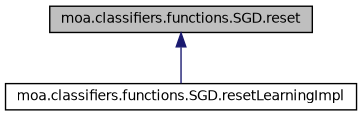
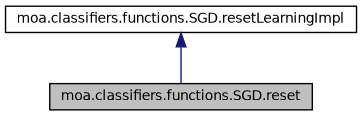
edge "moa.classifiers.functions.SGD.resetLearningImpl" -> "moa.classifiers.functions.SGD.reset": reversed
